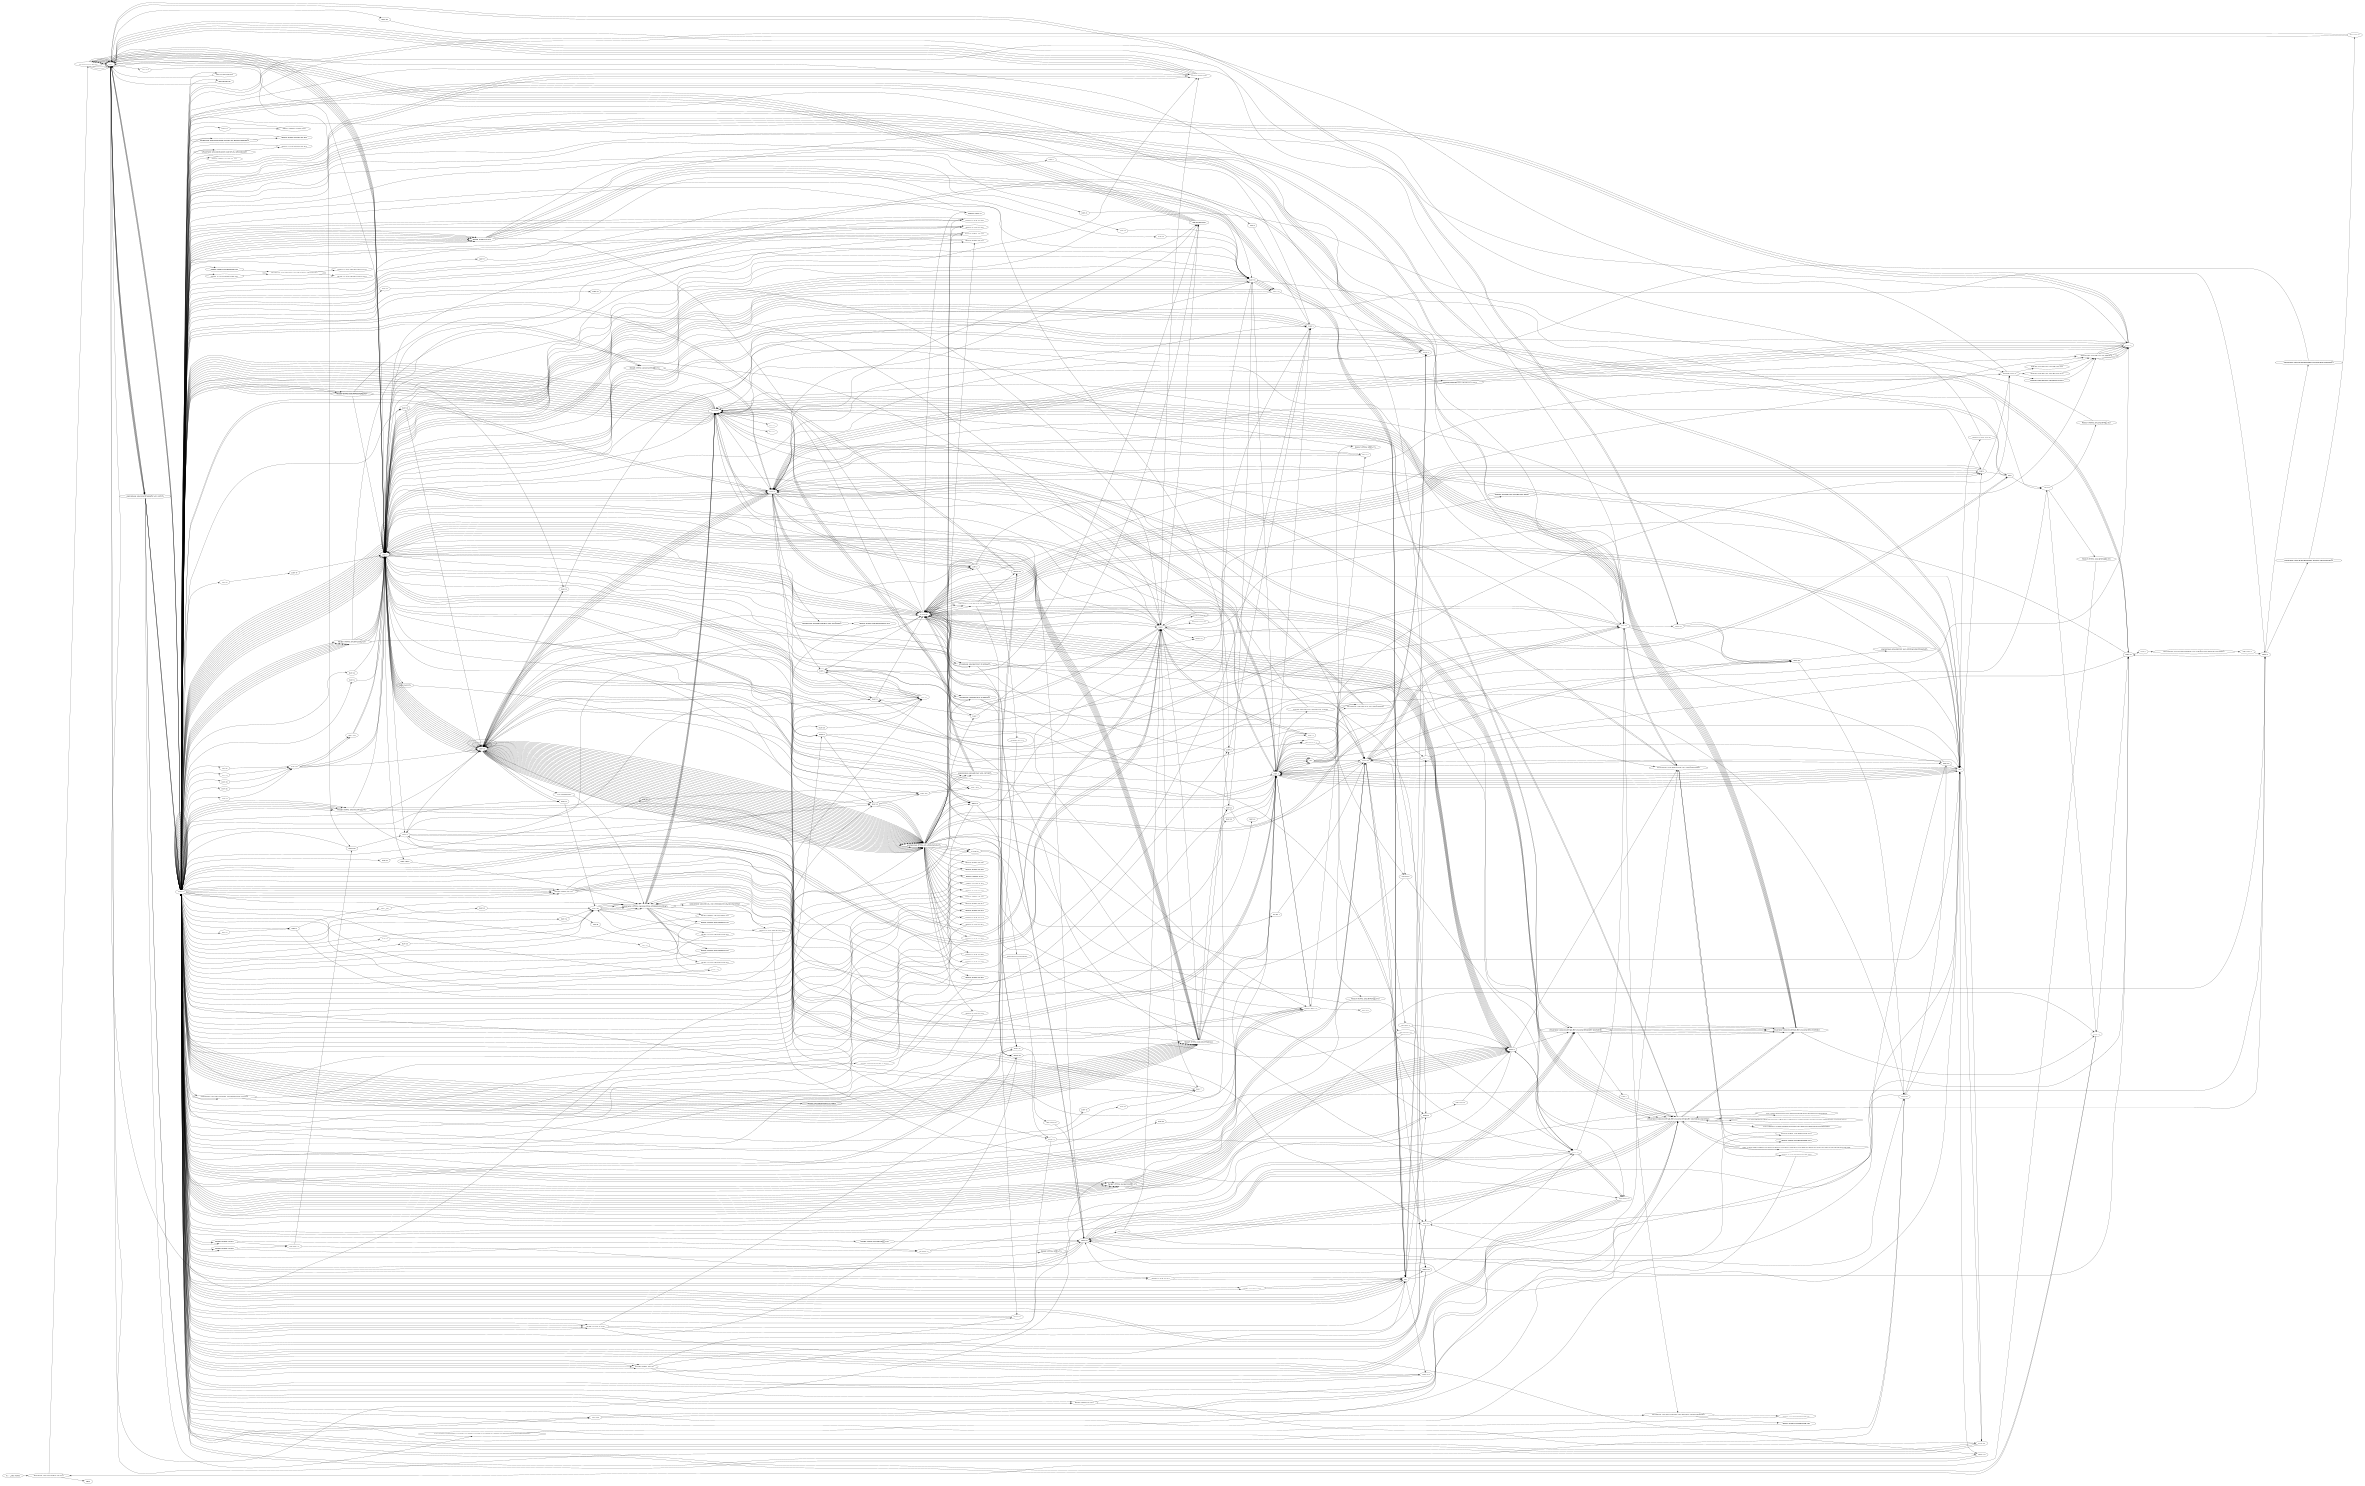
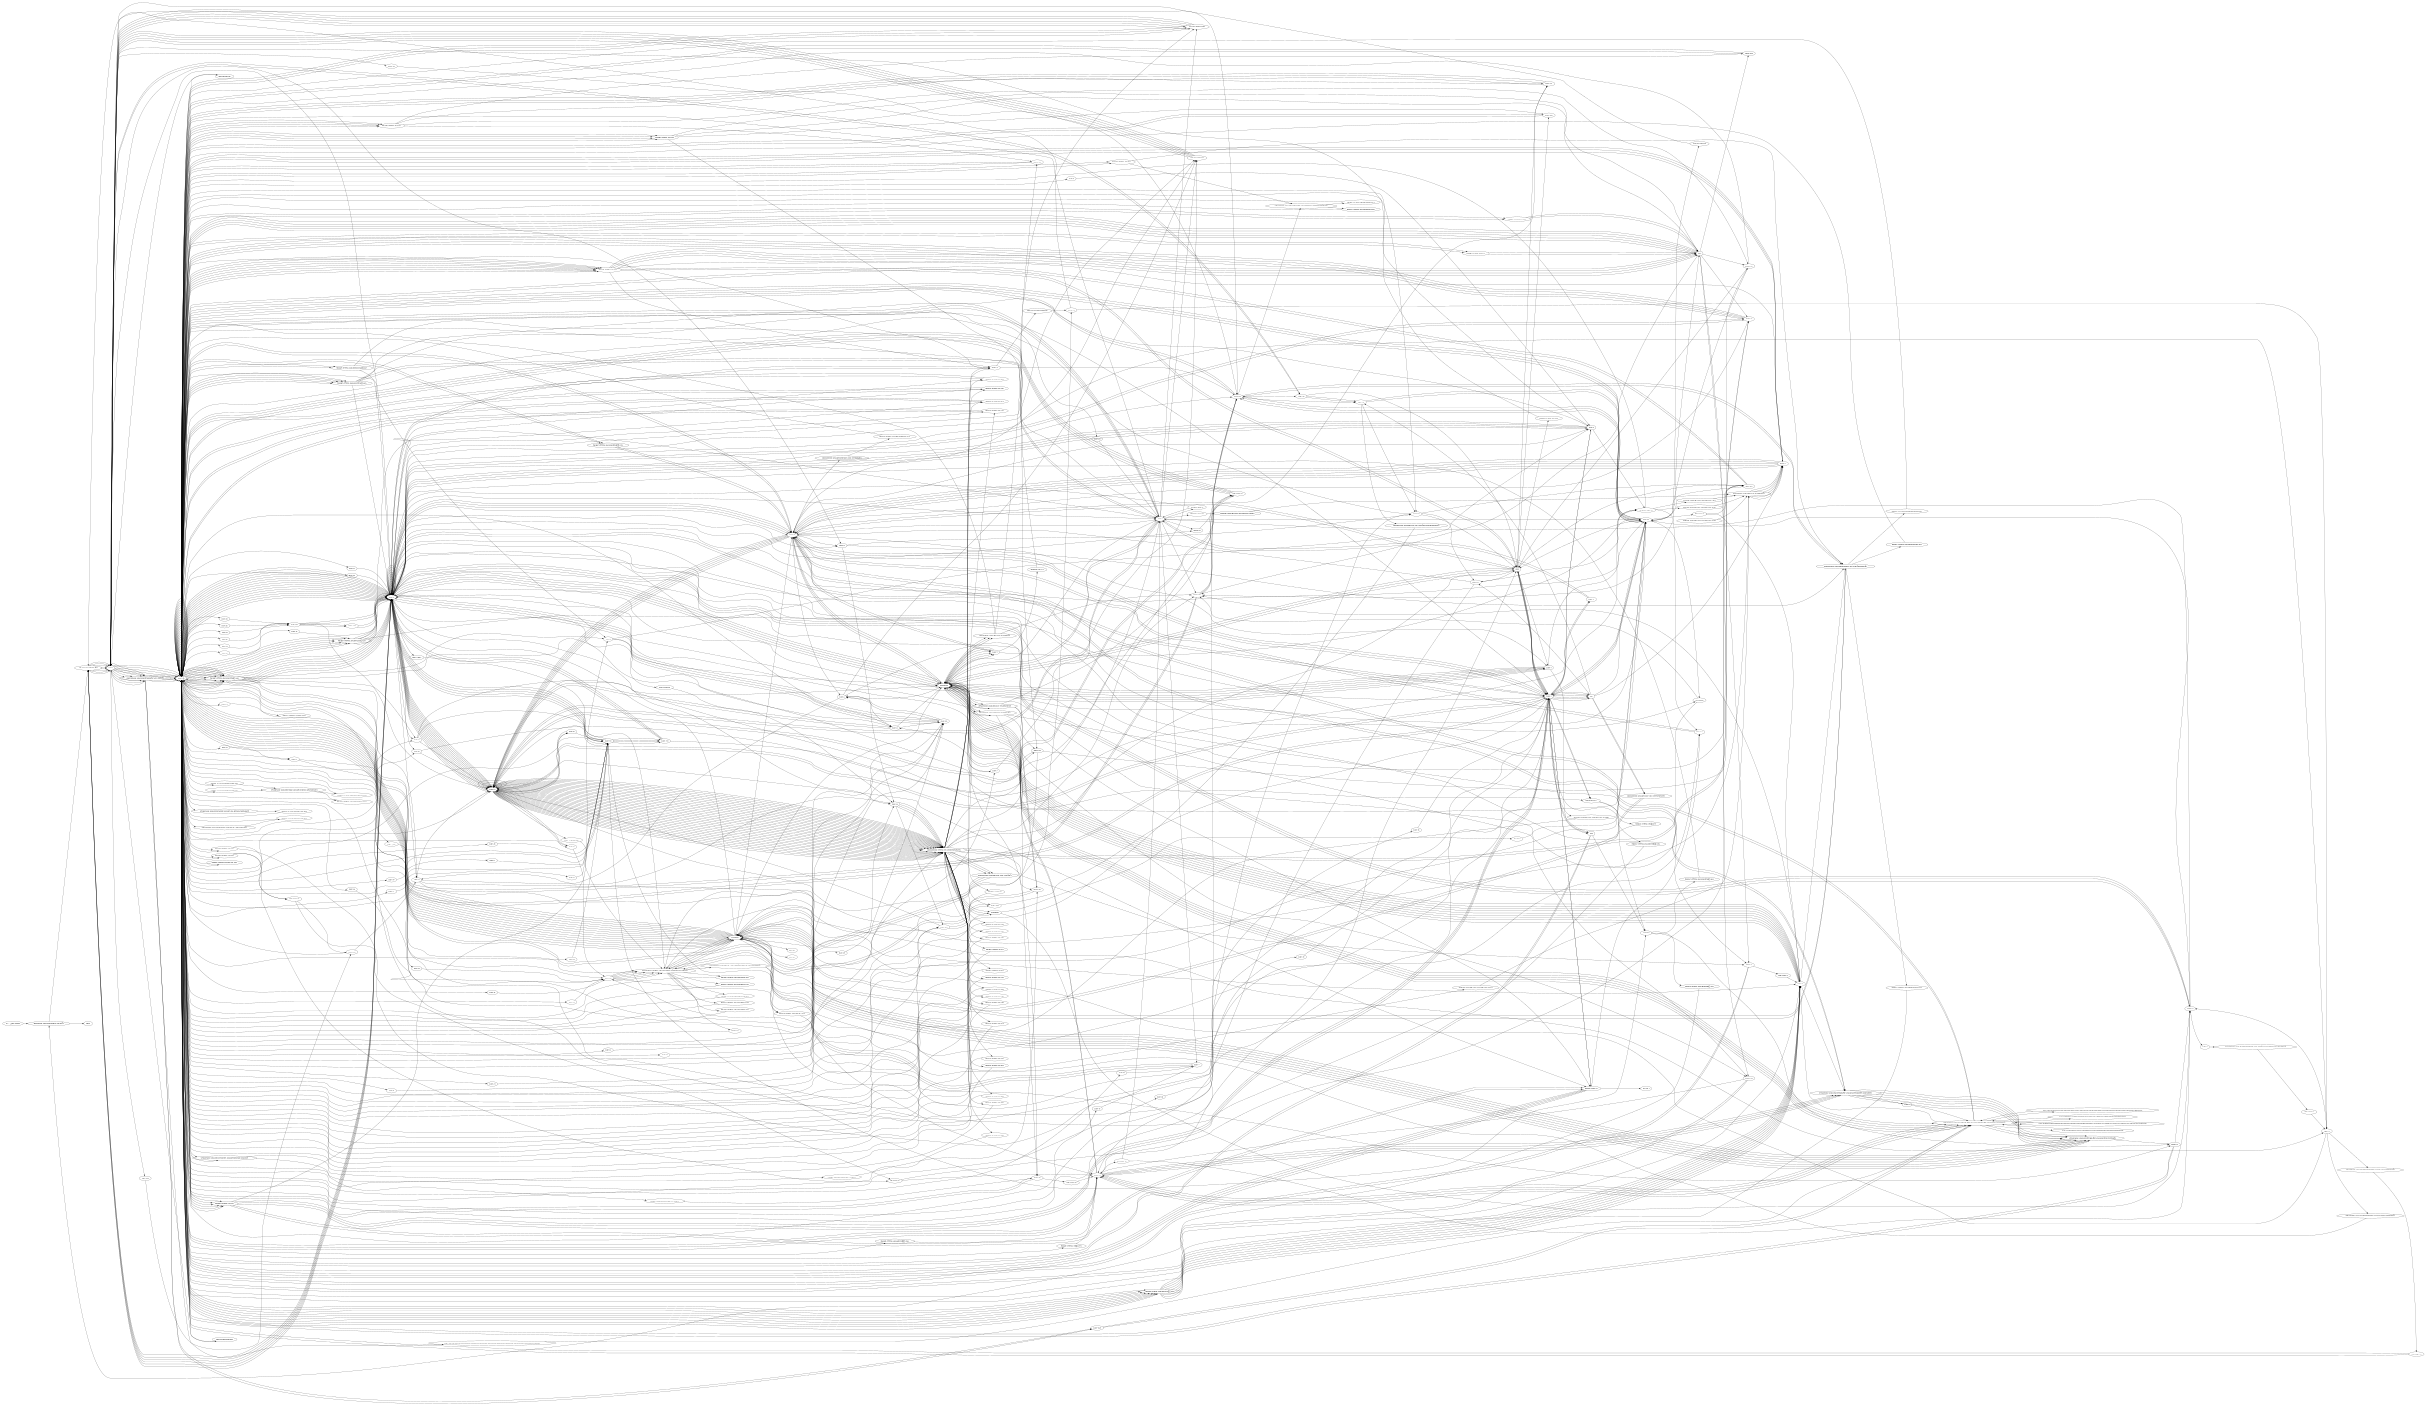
edge "ifcmpne.i load.i i0" -> "staticget <java.awt.Color: java.awt.Color blue>": now "ifcmpne.i load.i i0" -> "inc.i i0 1"
edge "push 1" -> "fieldget <tr5trial: java.lang.String[] x61>": now "push 1" -> "new java.lang.StringBuffer"
